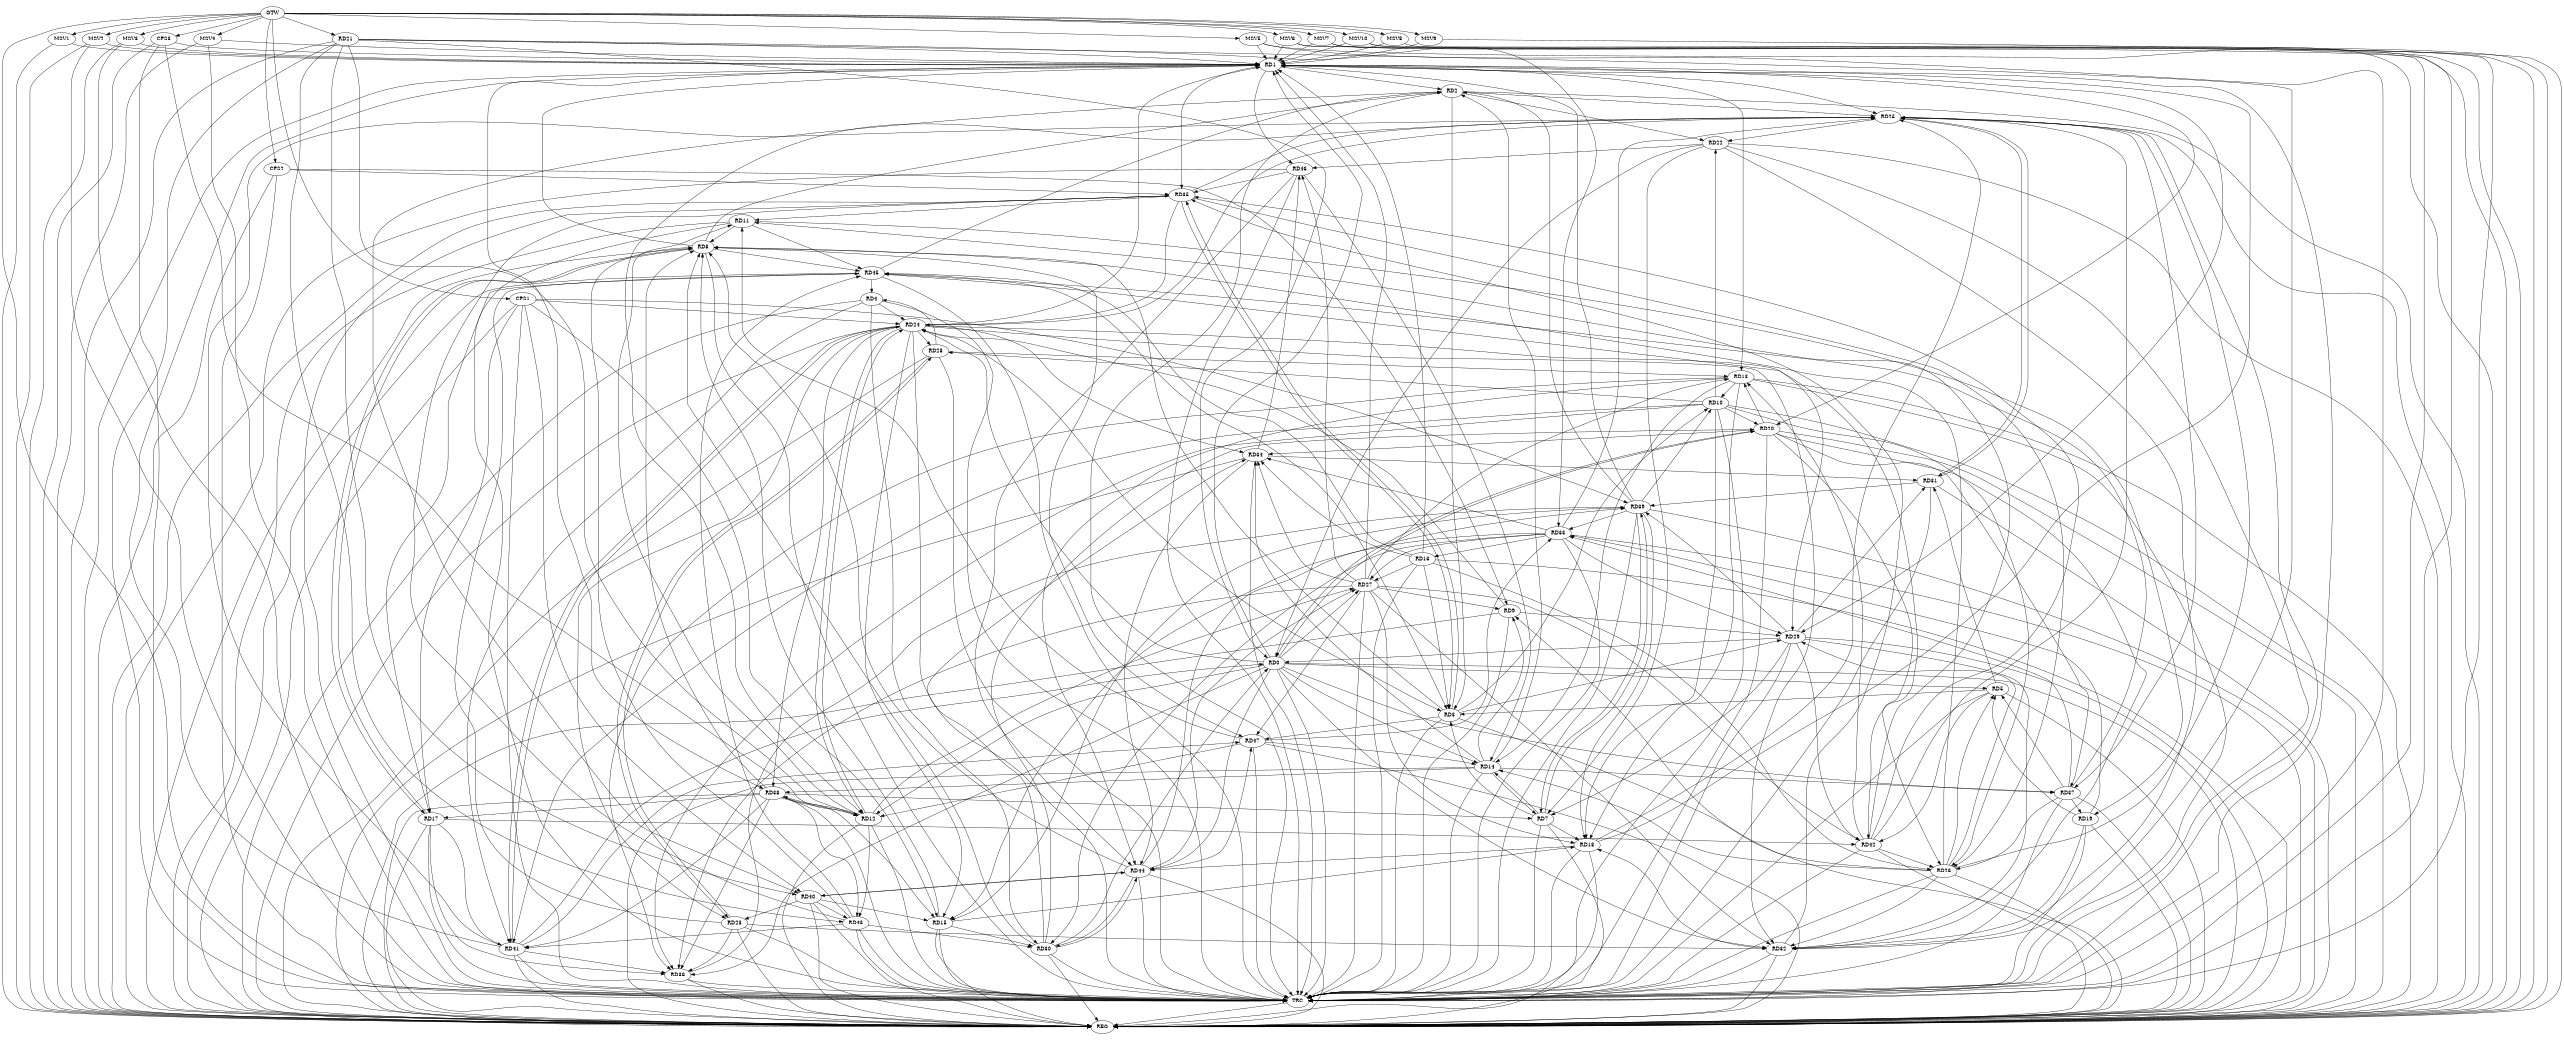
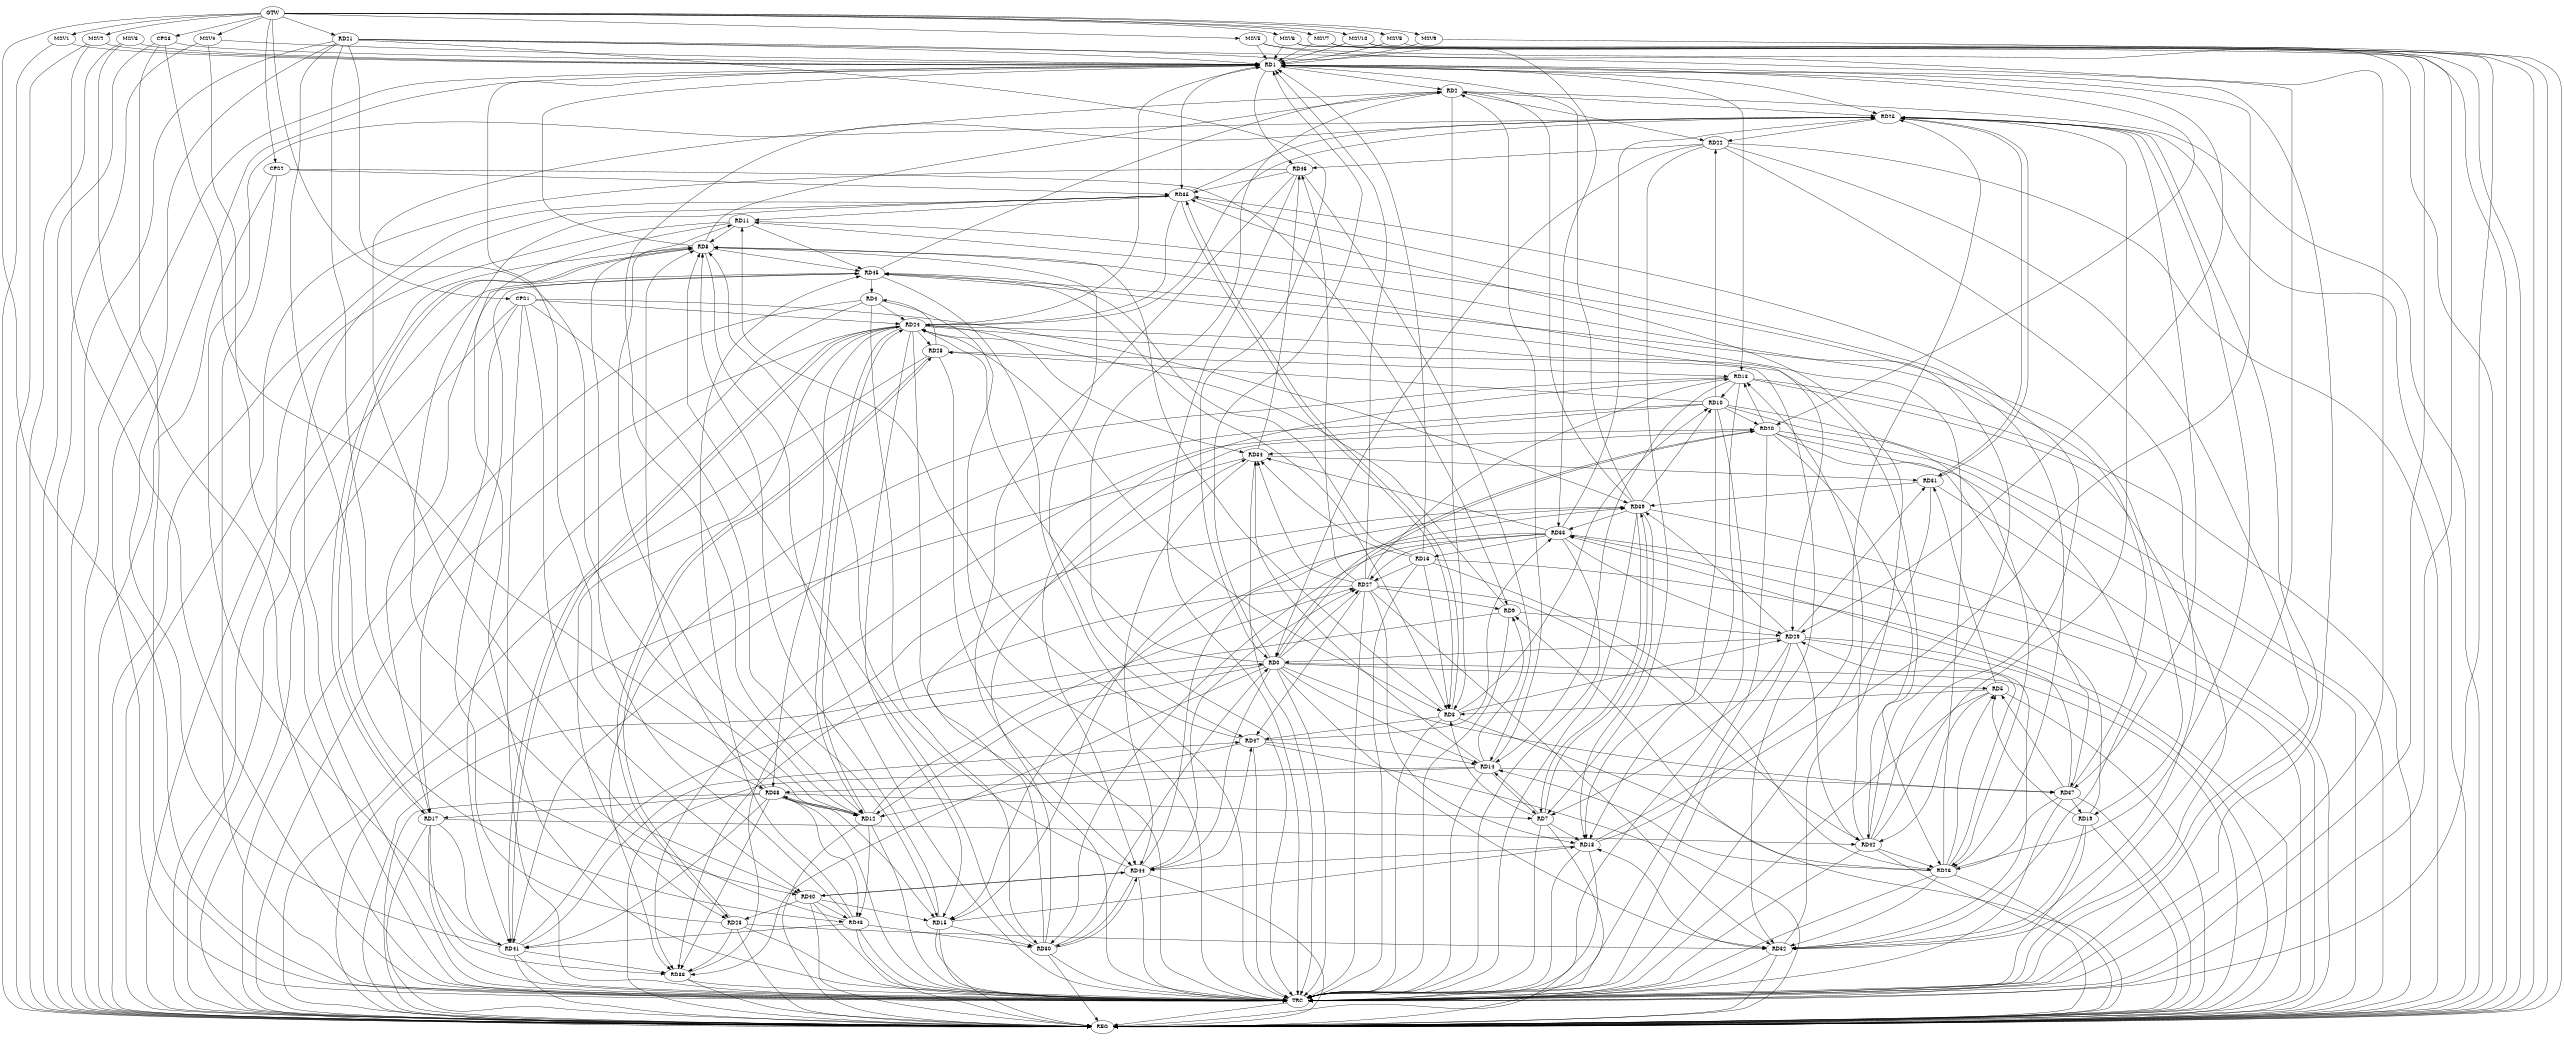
edge "GTW" -> "MSV3": removed
